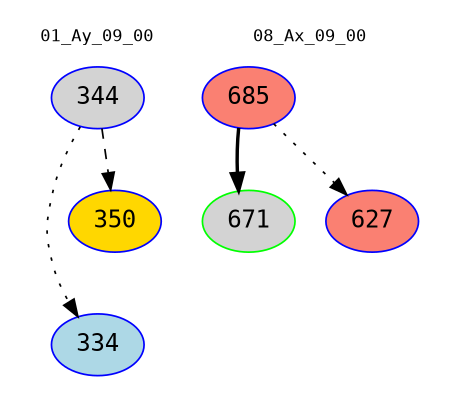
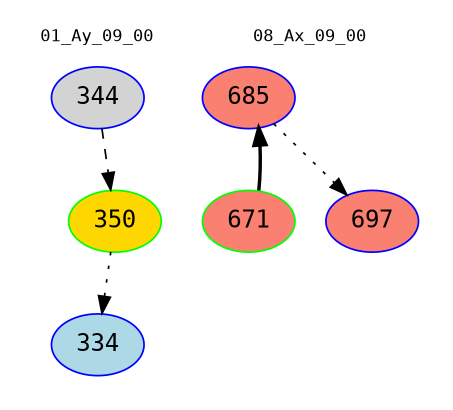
edge "685" -> "671": reversed
edge "344" -> "334": now "350" -> "334"
node "350": color blue -> green
node "671": fillcolor lightgrey -> salmon
node "627": label "627" -> "697"
